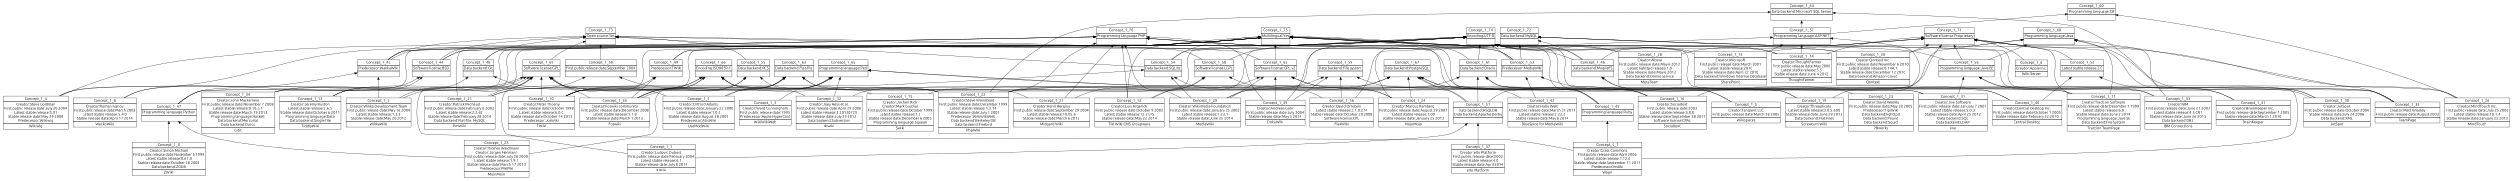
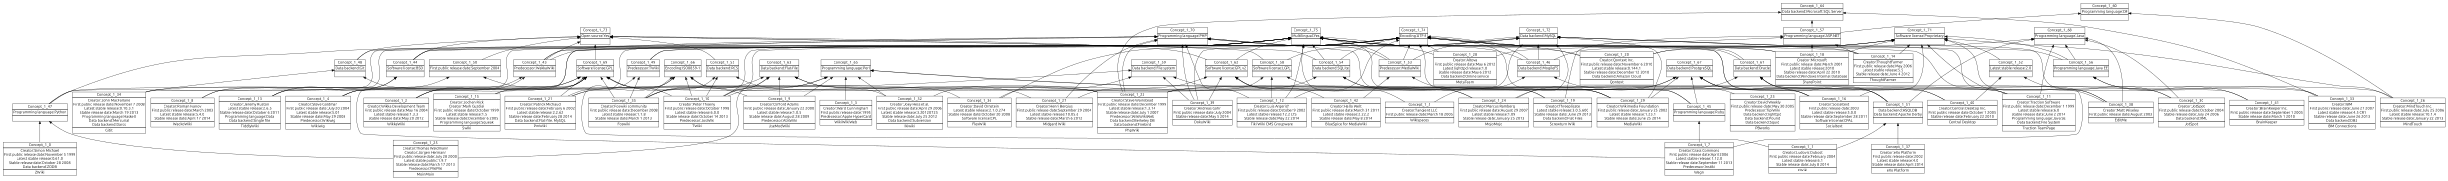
node "Concept_1_6": removed
node "Concept_1_31": removed
node "Concept_1_38": text "TeamPage" -> "EditMe"
node "Concept_1_25": text "Latest stable release:1.9.7" -> "Latest stable public:1.9.7"
